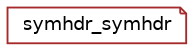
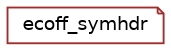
node "symhdr_symhdr": label "symhdr_symhdr" -> "ecoff_symhdr"
